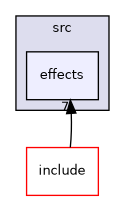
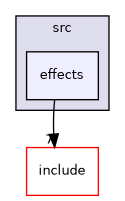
edge "include" -> "effects": reversed
